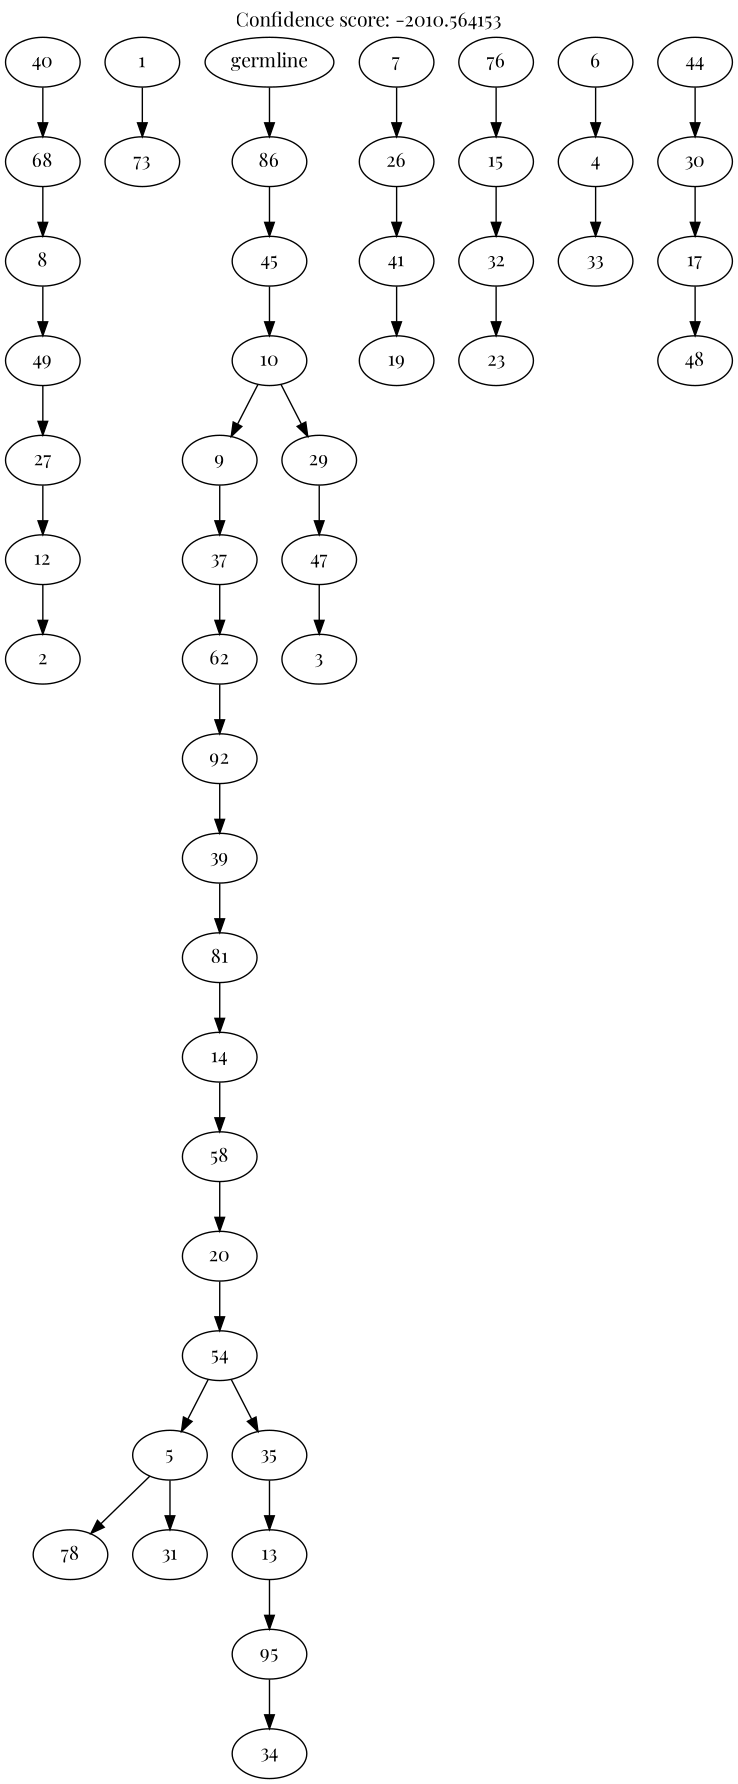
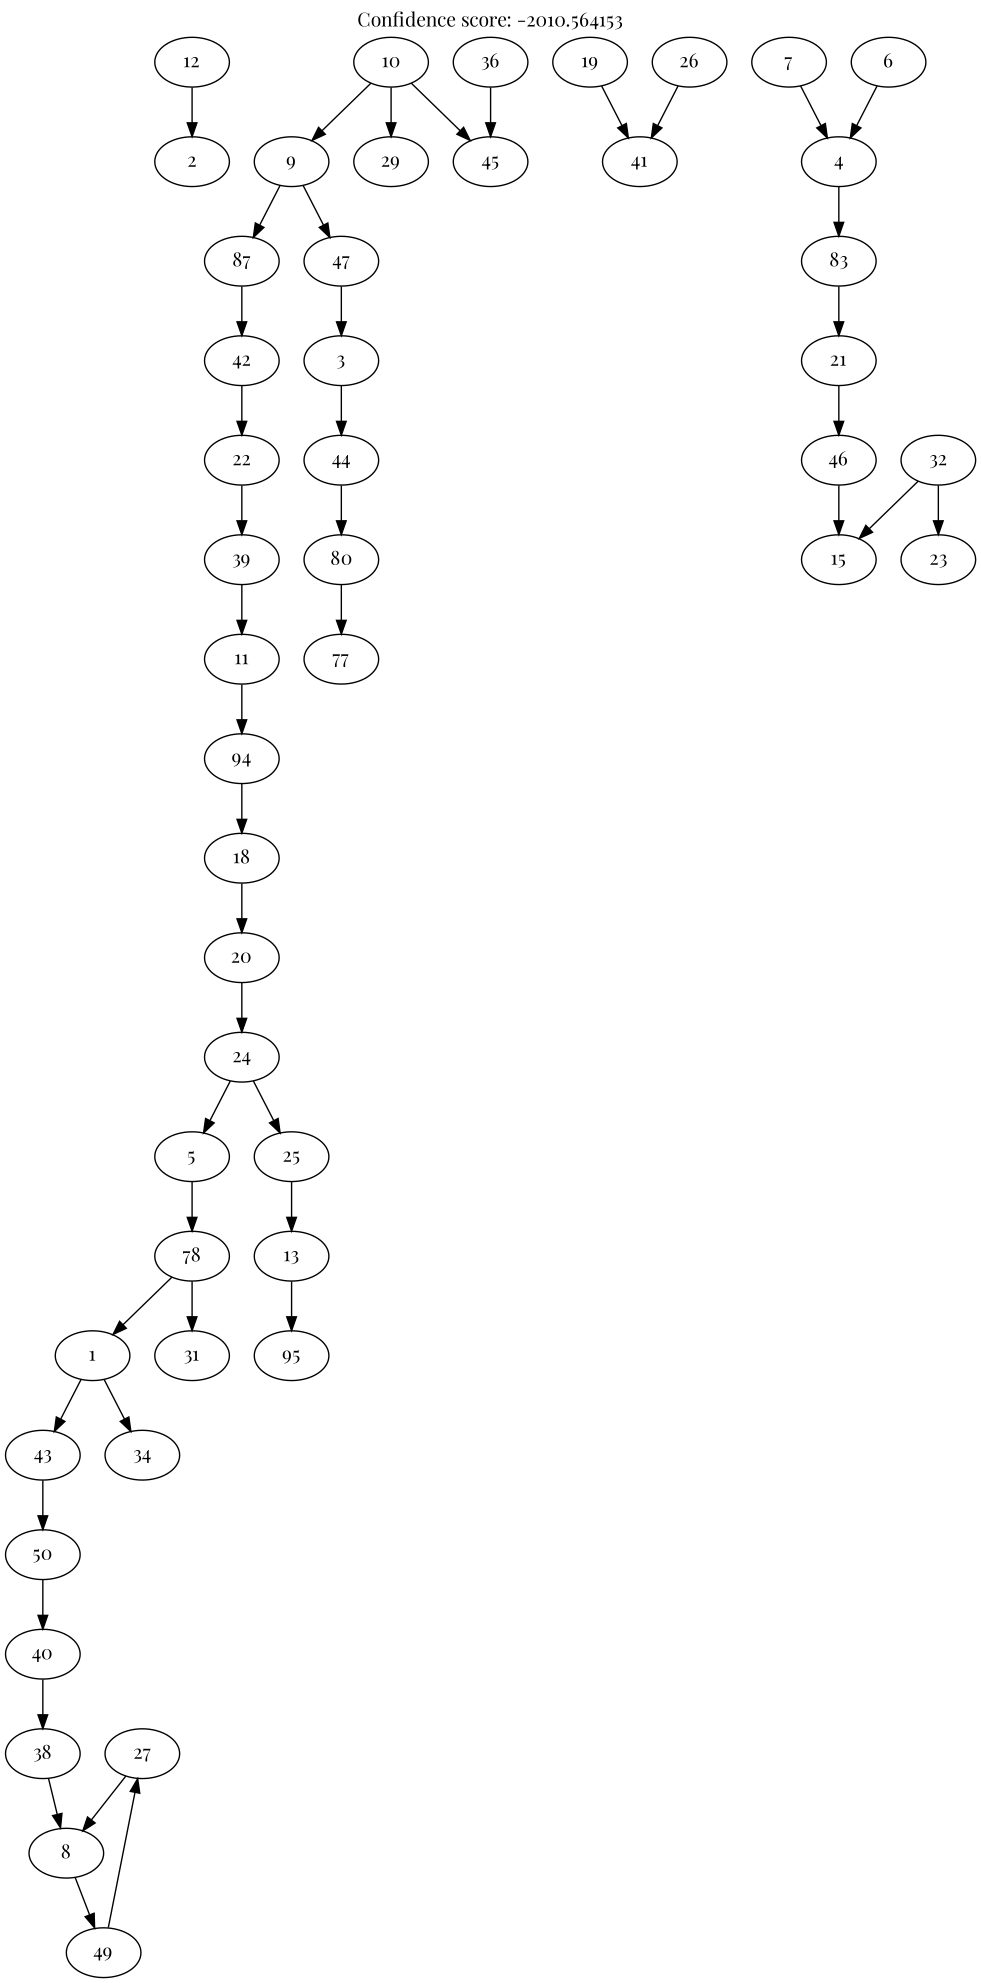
node "germline": removed
node "76": label "76" -> "46"
edge "7" -> "26": now "7" -> "4"
node "68": label "68" -> "38"
node "73": label "73" -> "43"
node "86": label "86" -> "36"
node "30": label "30" -> "80"
edge "15" -> "32": reversed
node "33": label "33" -> "83"
node "17": label "17" -> "77"
edge "45" -> "10": reversed
edge "41" -> "19": reversed
node "48": removed
node "21": added
edge "3" -> "44": added
edge "27" -> "12": now "27" -> "8"
edge "29" -> "47": now "9" -> "47"
node "37": label "37" -> "87"
node "62": label "62" -> "42"
node "92": label "92" -> "22"
node "81": label "81" -> "11"
node "14": label "14" -> "94"
node "58": label "58" -> "18"
edge "78" -> "1": added
node "54": label "54" -> "24"
node "35": label "35" -> "25"
edge "5" -> "31": now "78" -> "31"
node "50": added
edge "95" -> "34": now "1" -> "34"
